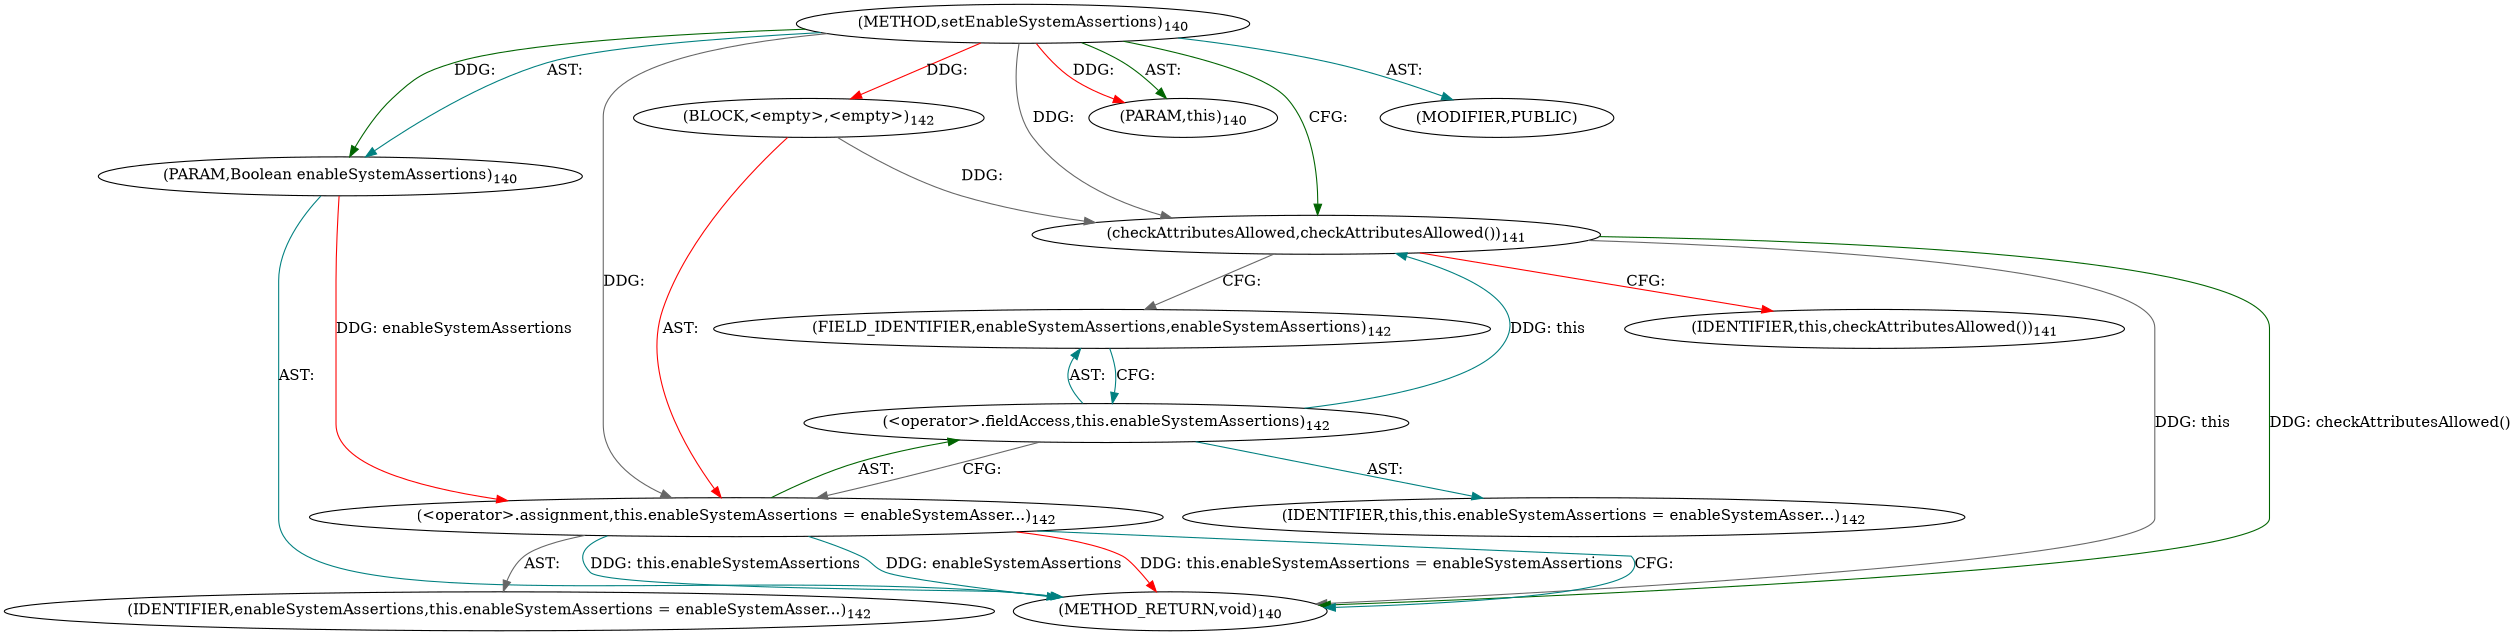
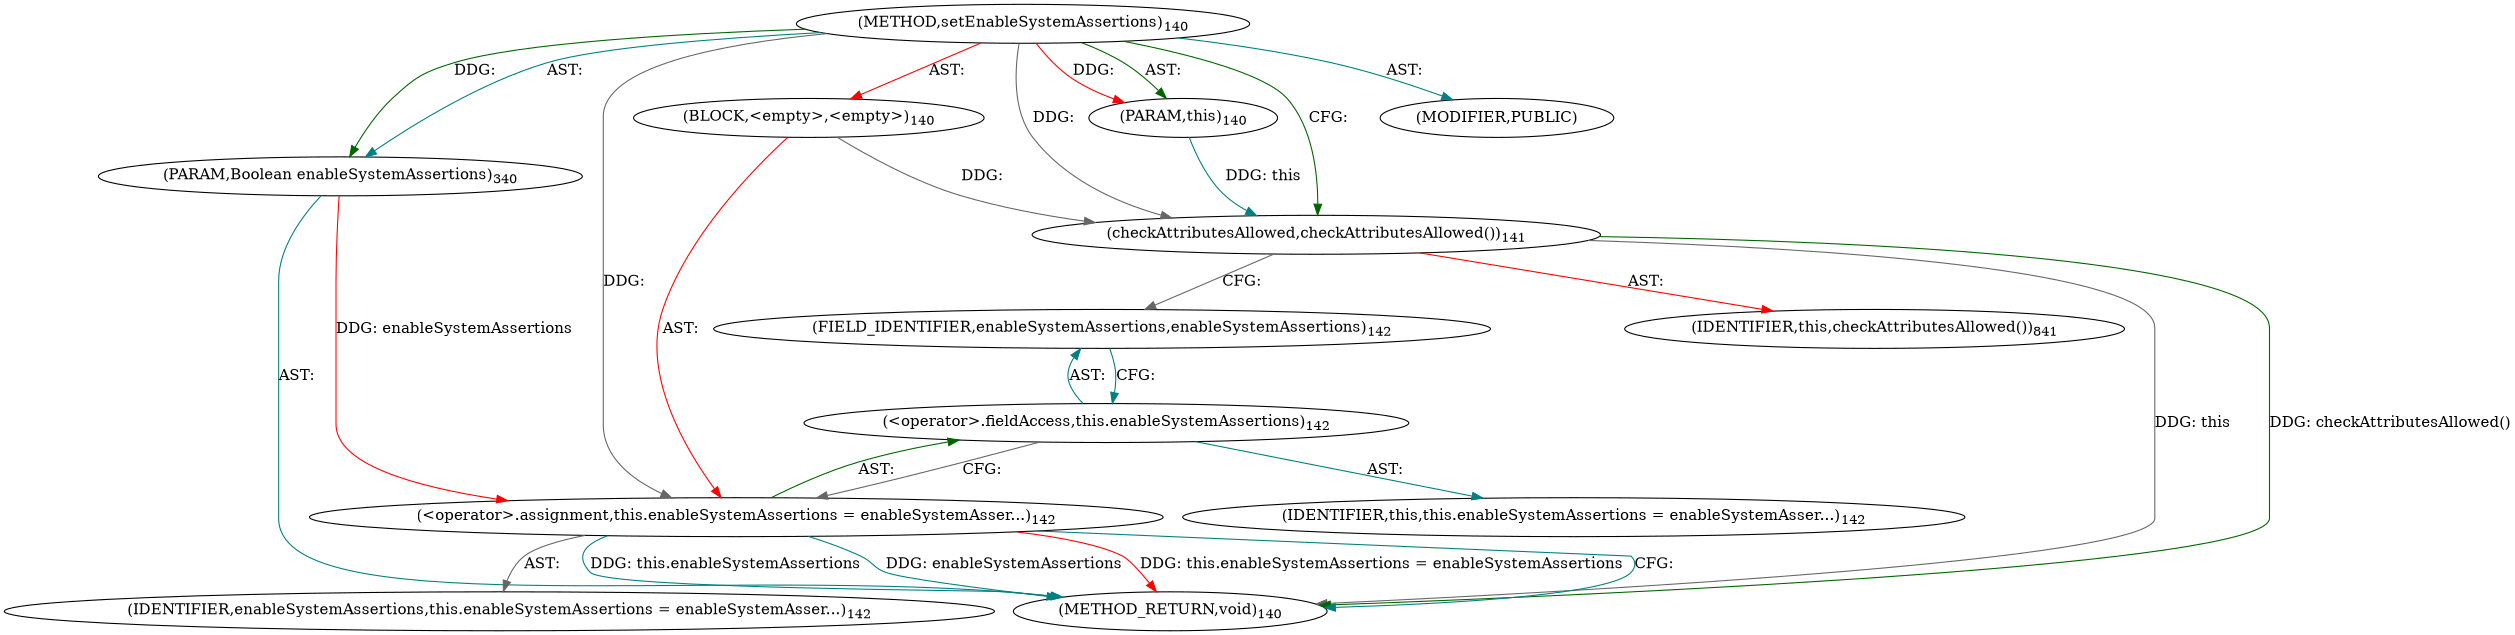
edge "(METHOD,setEnableSystemAssertions)" -> "(BLOCK,<empty>,<empty>)": label "DDG: " -> "AST: "
node "(BLOCK,<empty>,<empty>)": text "142" -> "140"
node "(PARAM,Boolean enableSystemAssertions)": text "140" -> "340"
edge "(checkAttributesAllowed,checkAttributesAllowed())" -> "(IDENTIFIER,this,checkAttributesAllowed())": label "CFG: " -> "AST: "
node "(IDENTIFIER,this,checkAttributesAllowed())": text "141" -> "841"
edge "(<operator>.fieldAccess,this.enableSystemAssertions)" -> "(checkAttributesAllowed,checkAttributesAllowed())": now "(PARAM,this)" -> "(checkAttributesAllowed,checkAttributesAllowed())"
